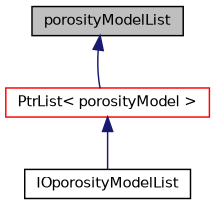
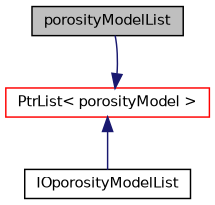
edge "PtrList< porosityModel >" -> "porosityModelList": reversed
